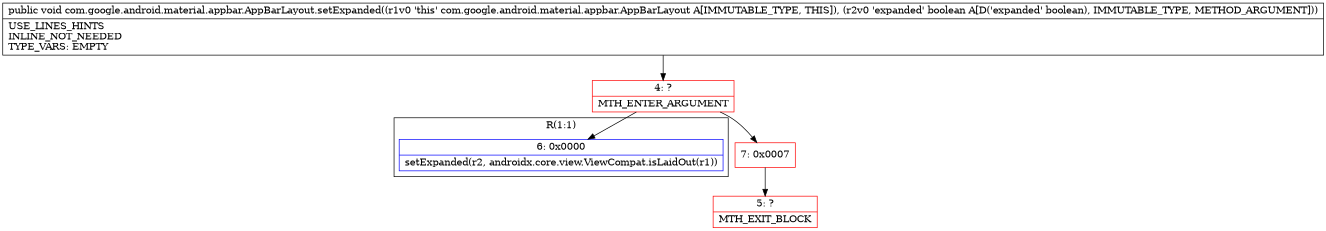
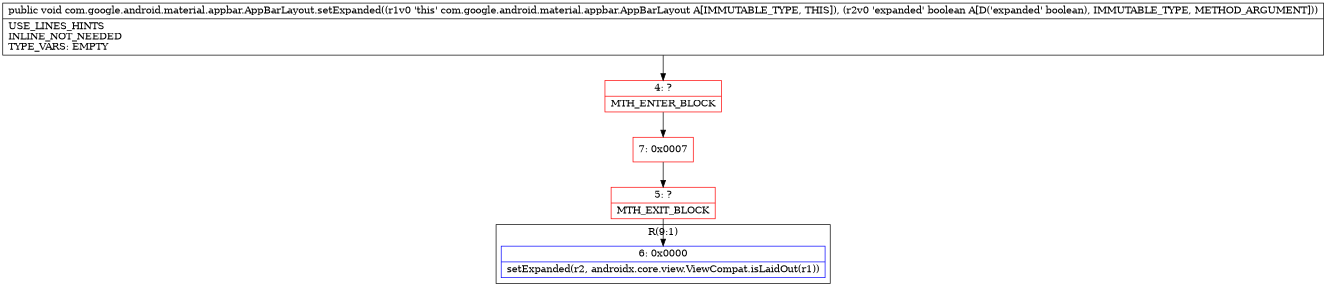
node "4: ?": text "MTH_ENTER_ARGUMENT" -> "MTH_ENTER_BLOCK"
edge "4: ?" -> "6: 0x0000": now "5: ?" -> "6: 0x0000"
cluster "R(1:1)": label "R(1:1)" -> "R(9:1)"
